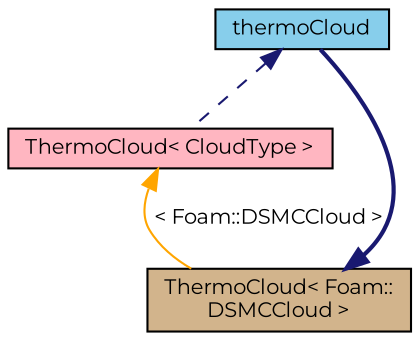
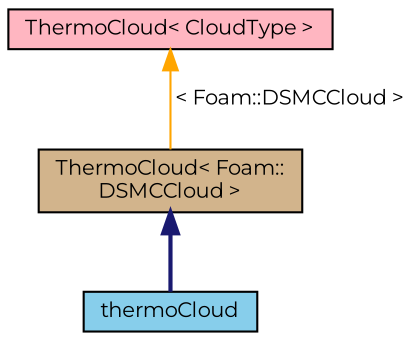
edge "ThermoCloud< CloudType >" -> "thermoCloud": removed
